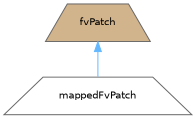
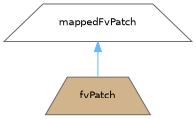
edge "mappedFvPatch" -> "fvPatch": reversed
